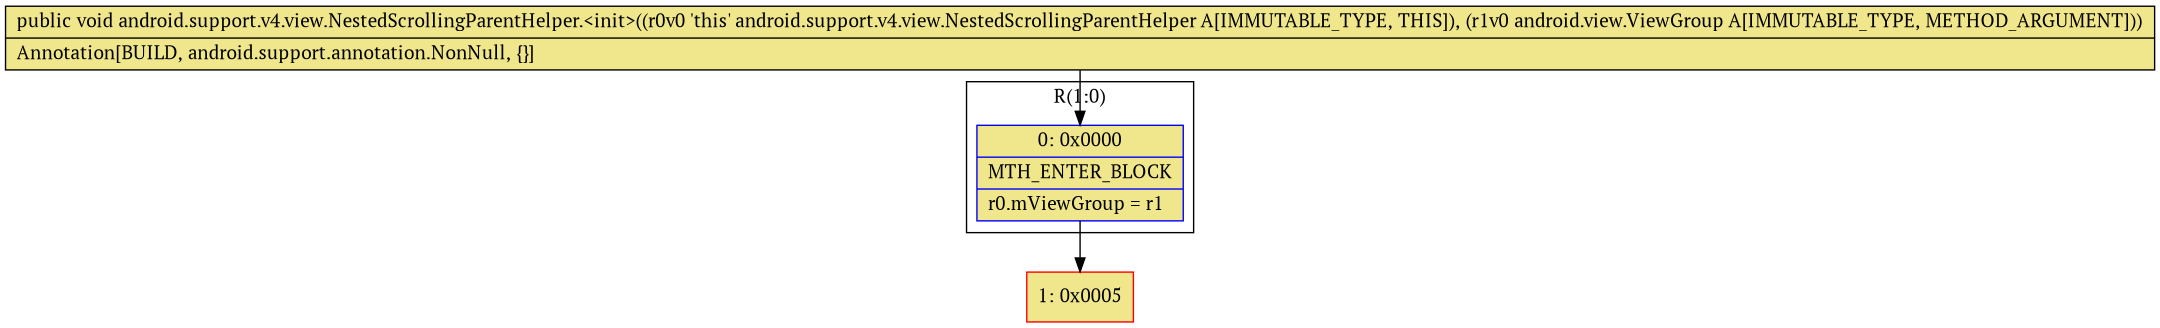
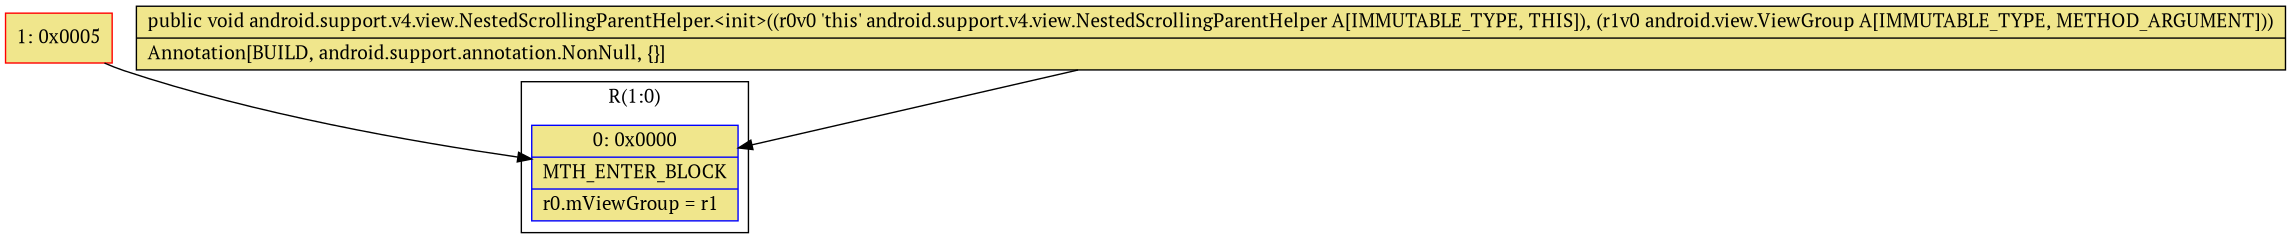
edge "0: 0x0000" -> "1: 0x0005": reversed
